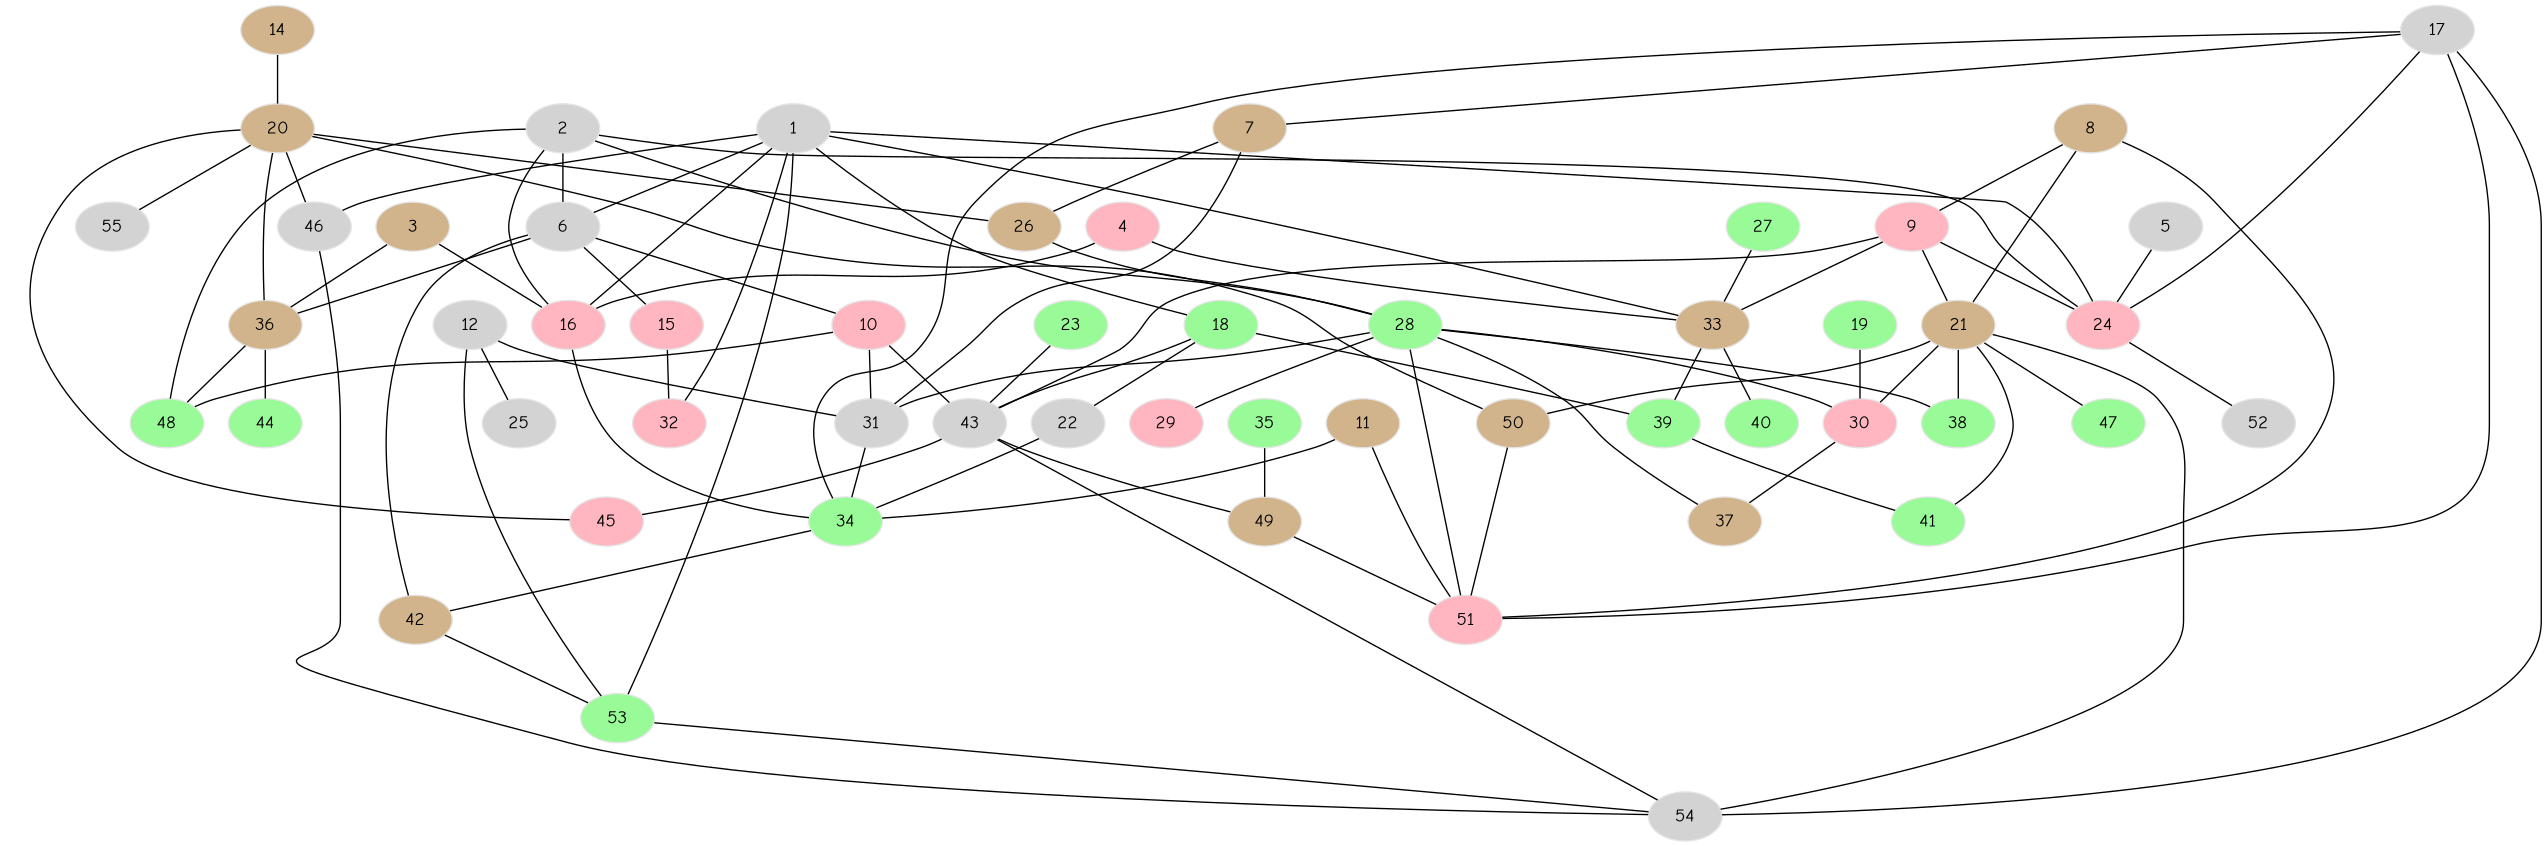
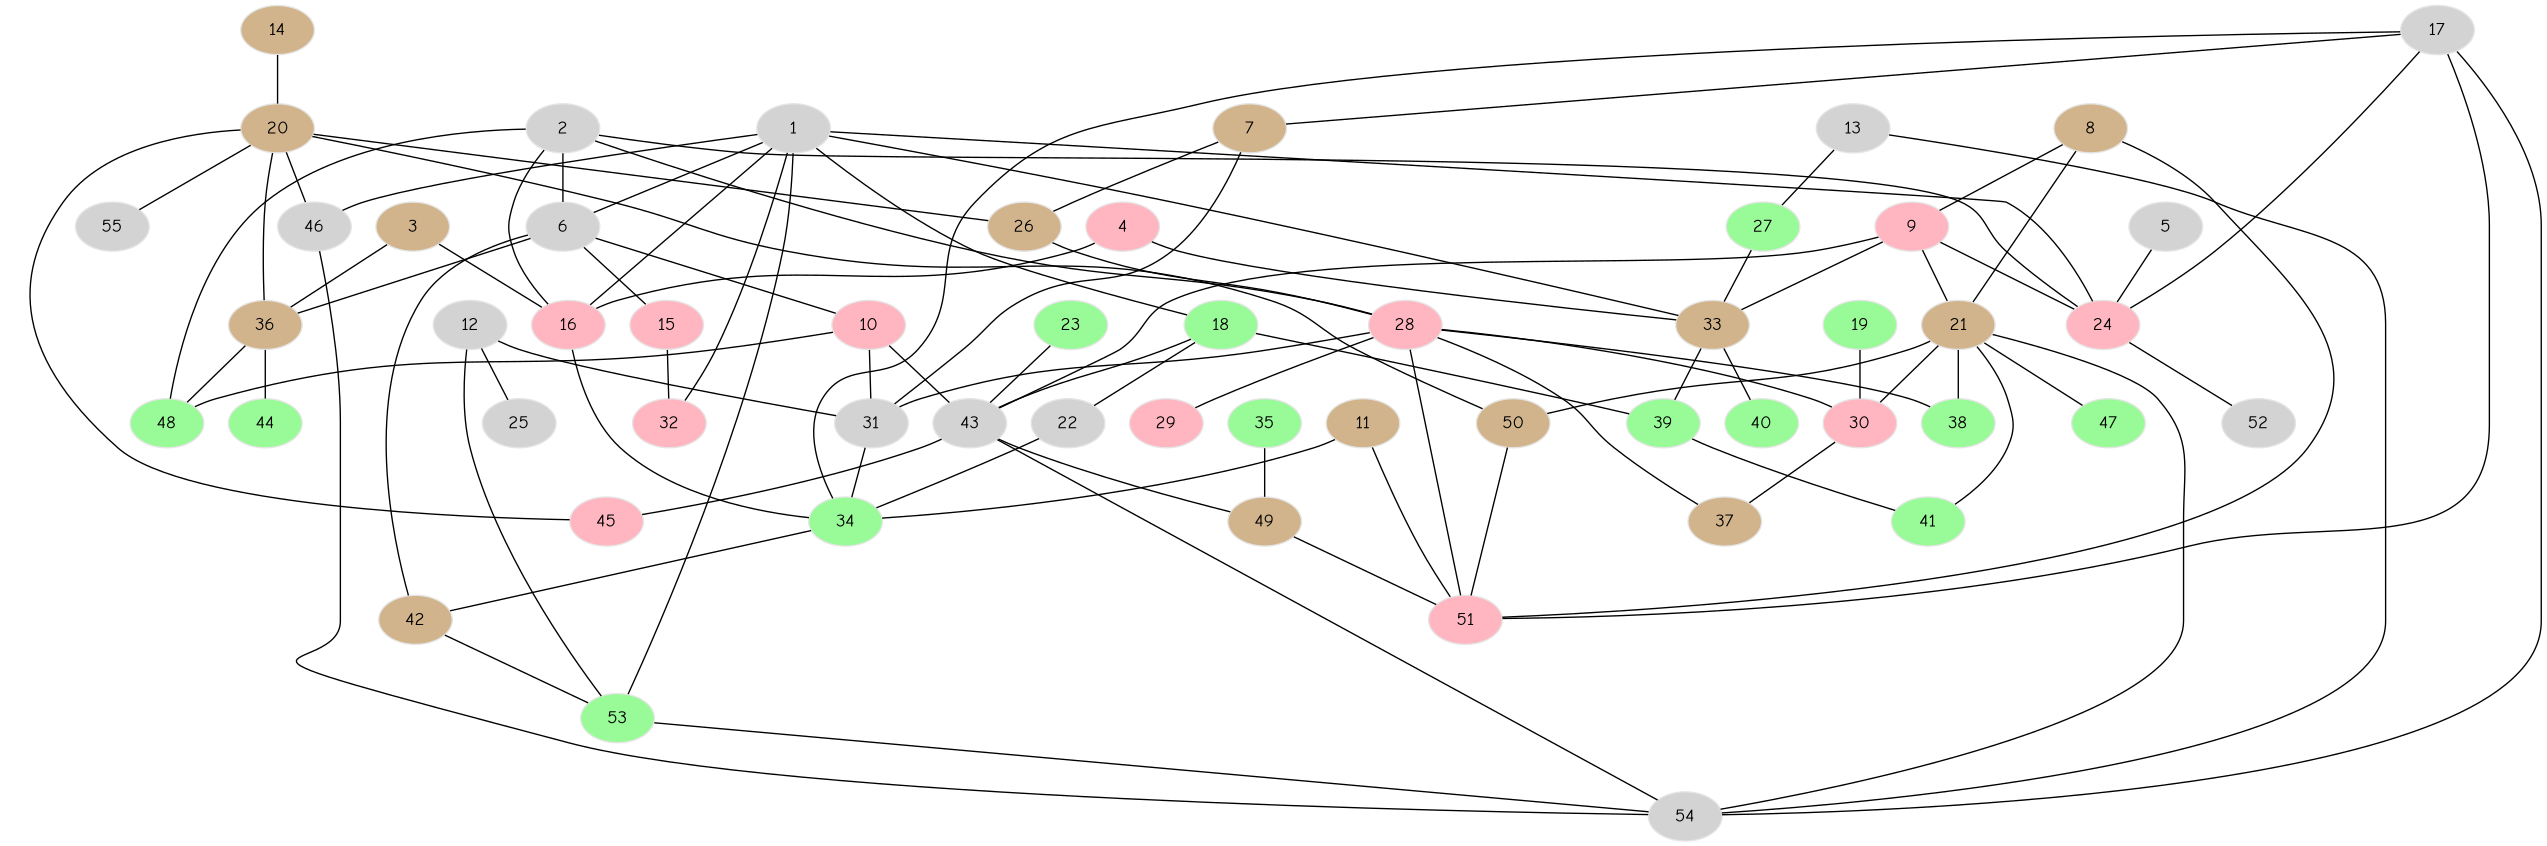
node "13": added
node "28": fillcolor palegreen -> lightpink
